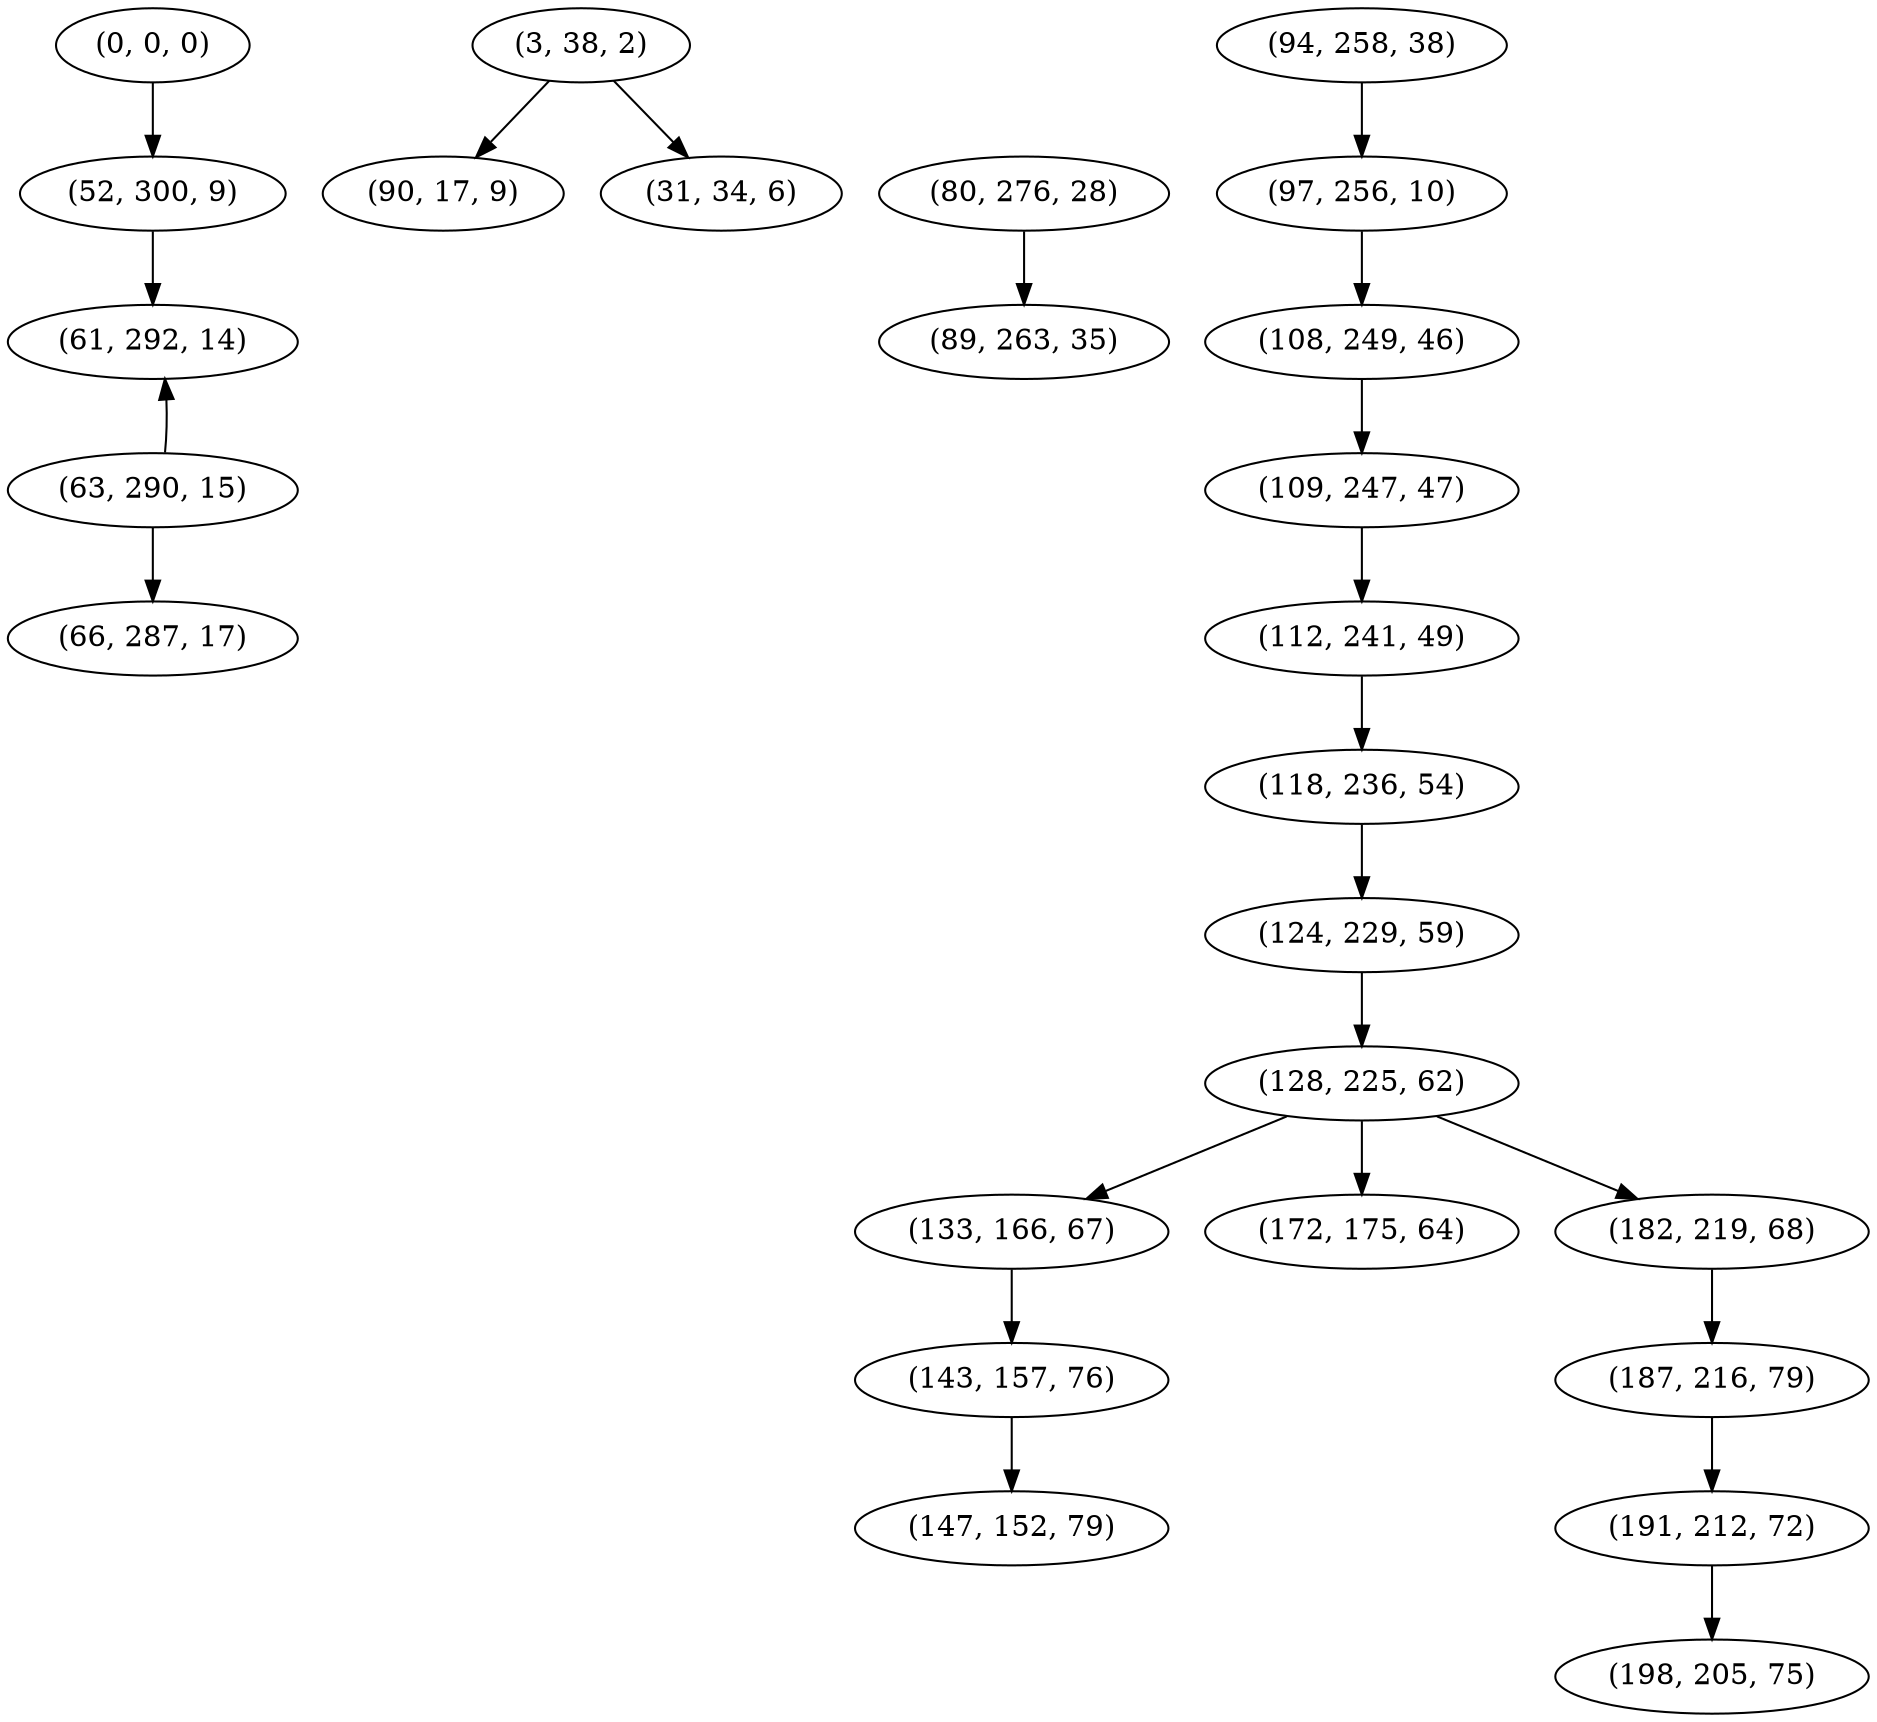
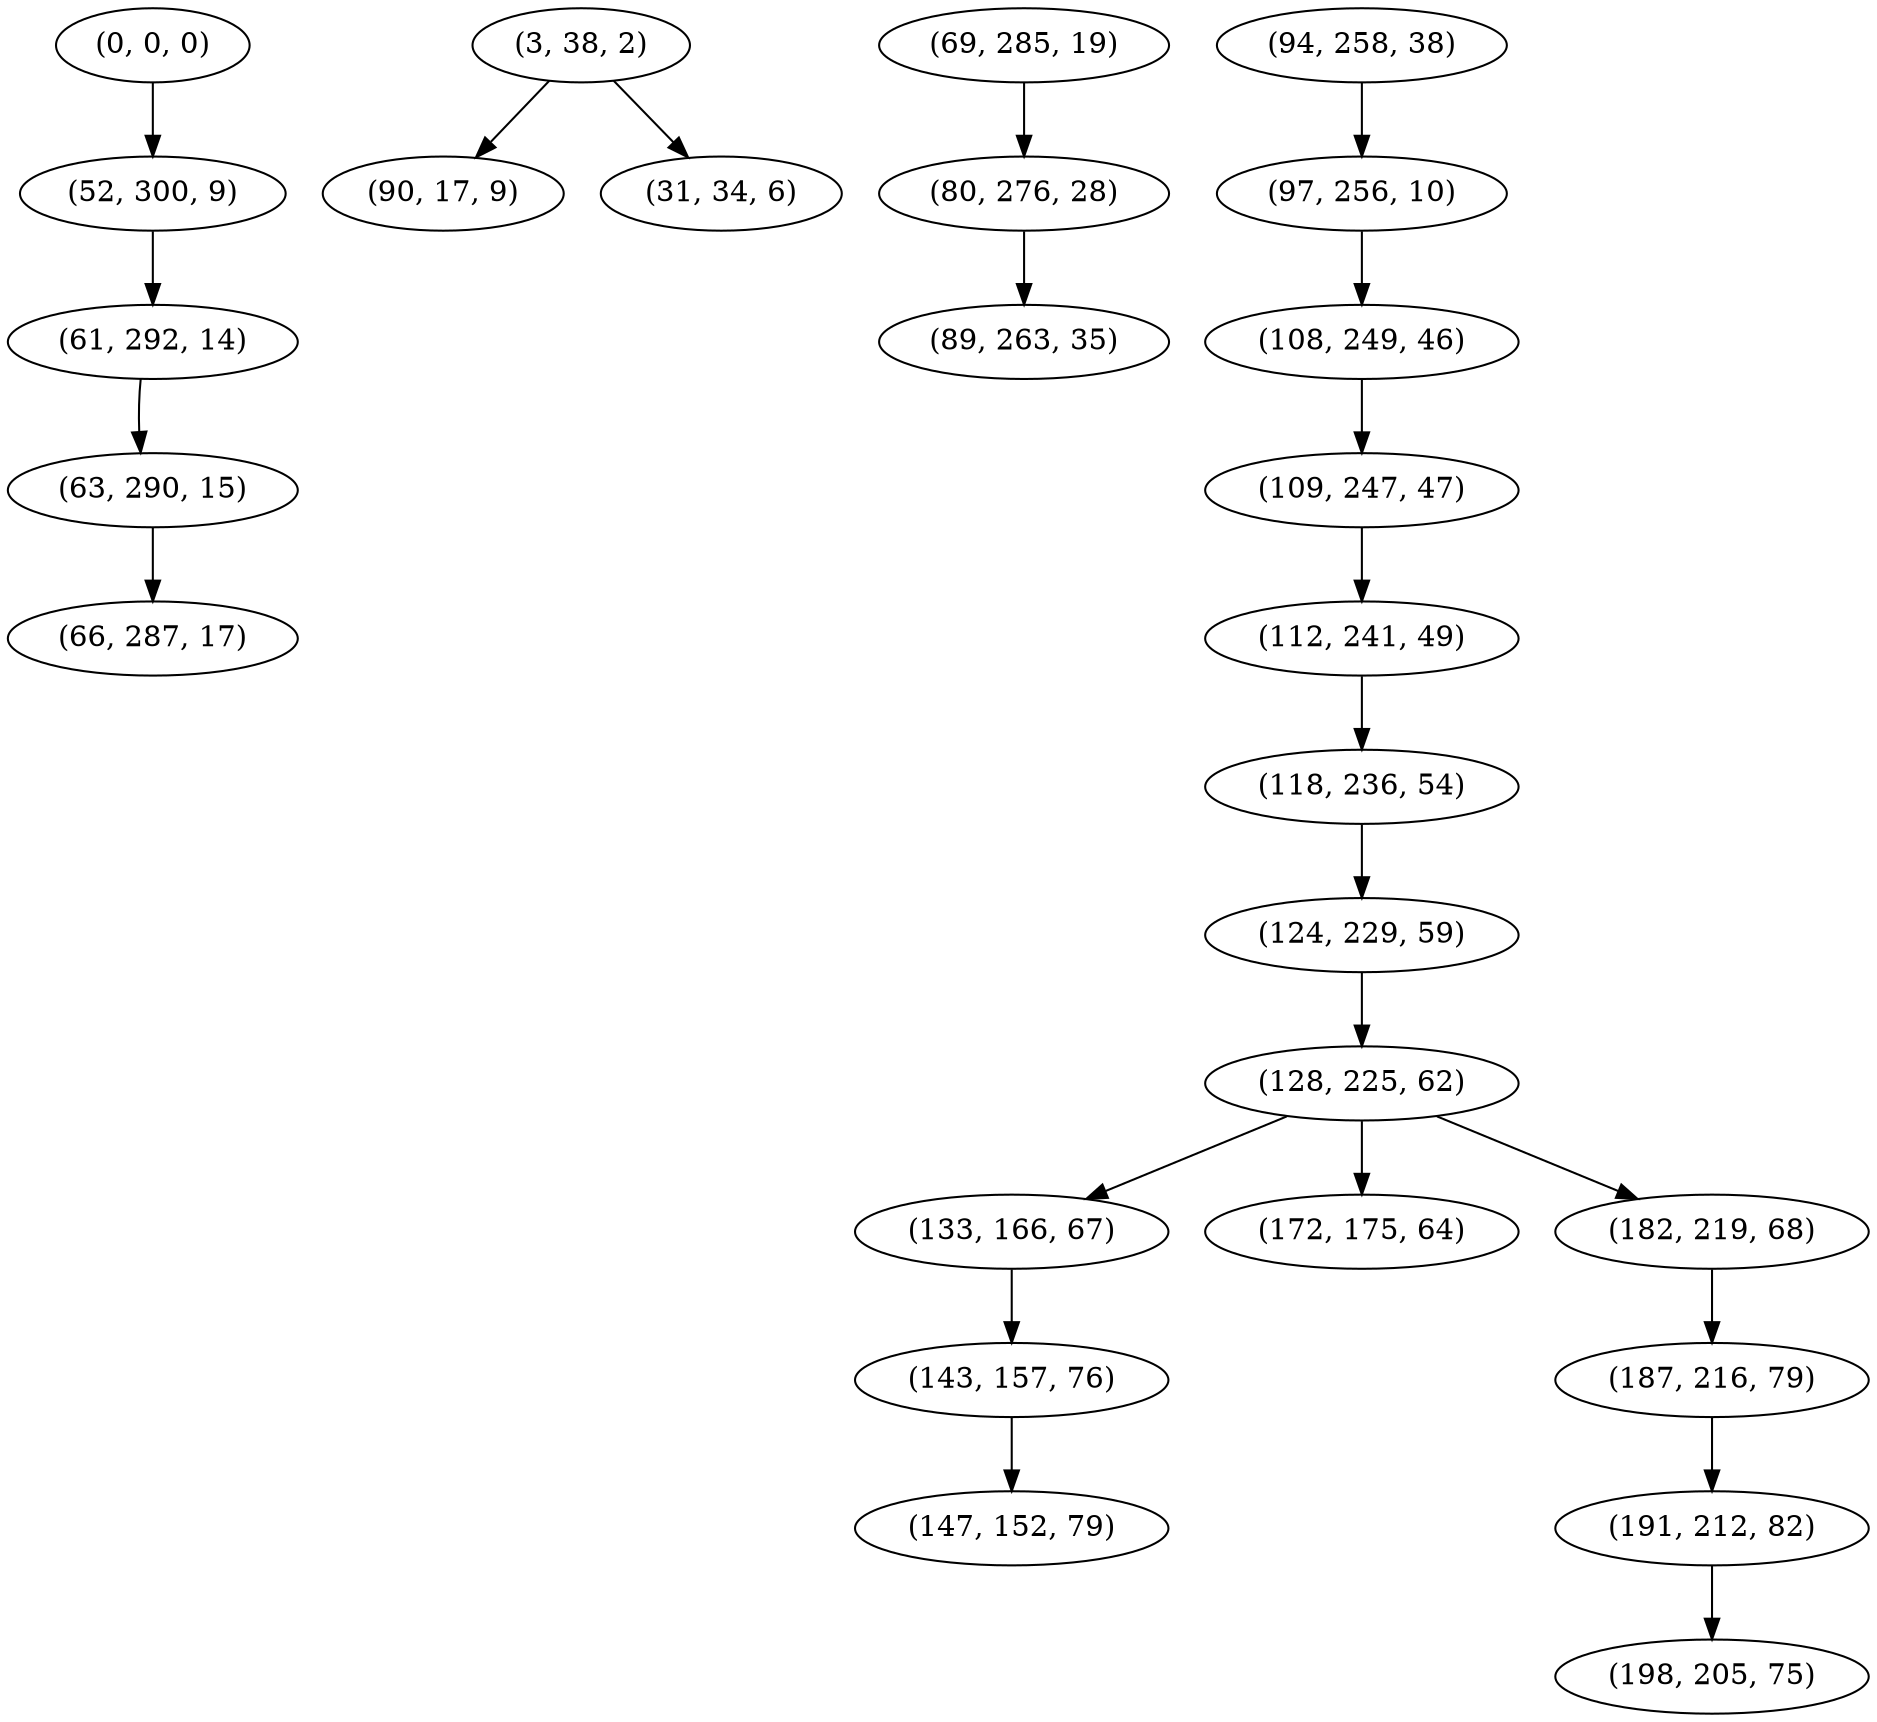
node "(69, 285, 19)": added
edge "(63, 290, 15)" -> "(61, 292, 14)": reversed
node "(191, 212, 72)": label "(191, 212, 72)" -> "(191, 212, 82)"
